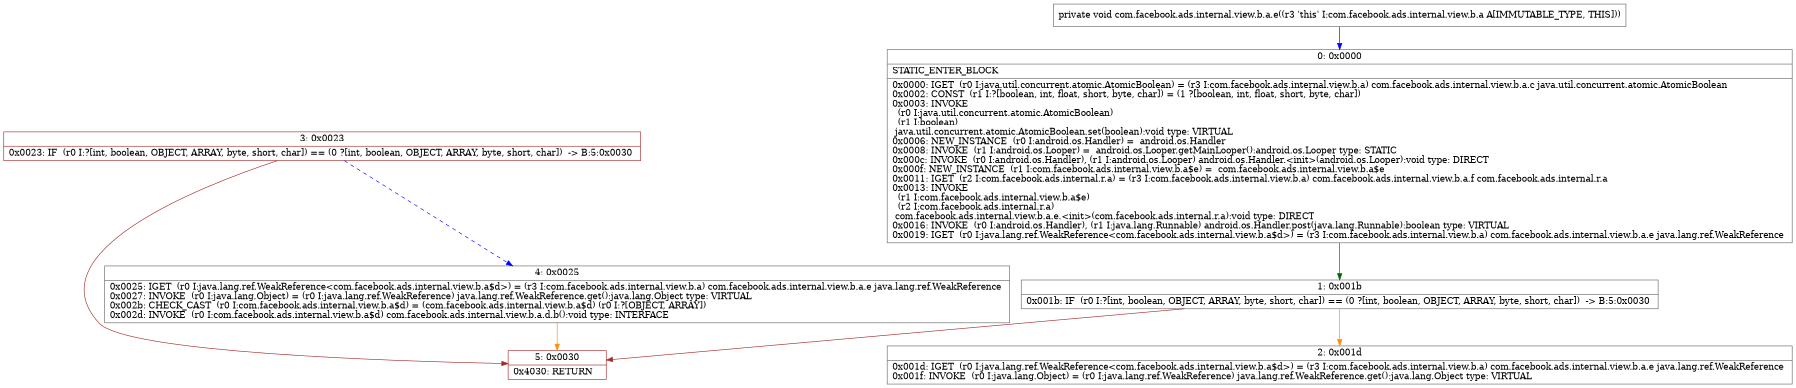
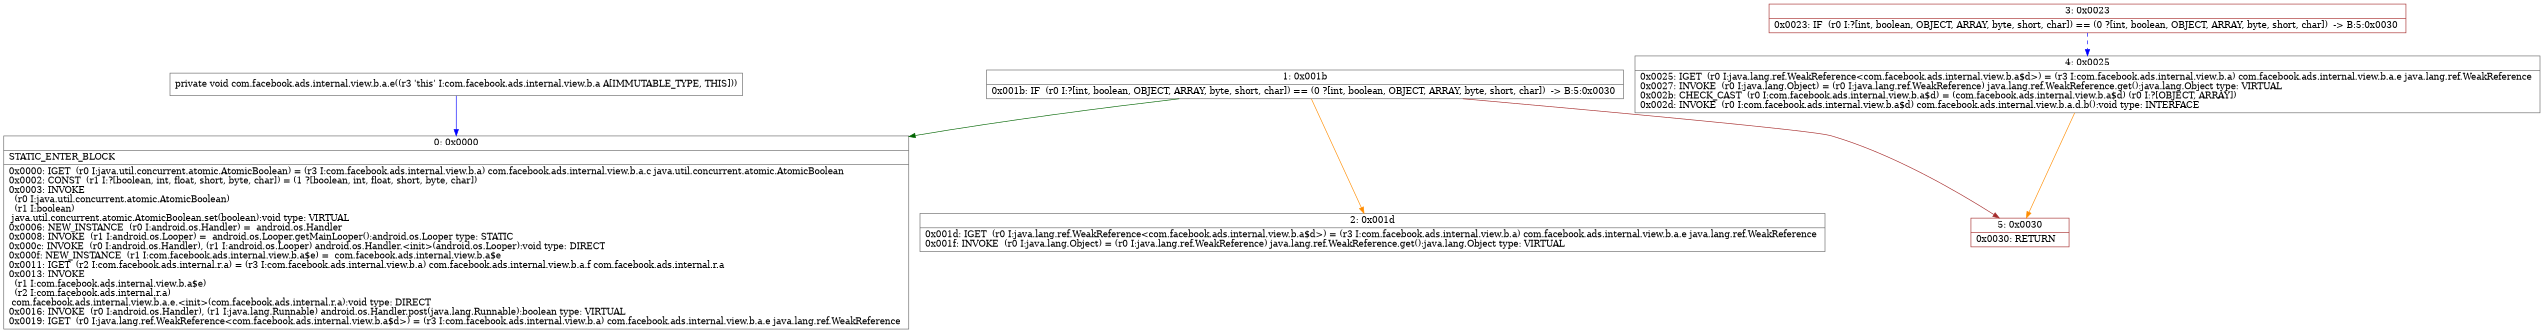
edge "0: 0x0000" -> "1: 0x001b": reversed
edge "3: 0x0023" -> "5: 0x0030": removed
node "5: 0x0030": text "0x4030: RETURN" -> "0x0030: RETURN"
